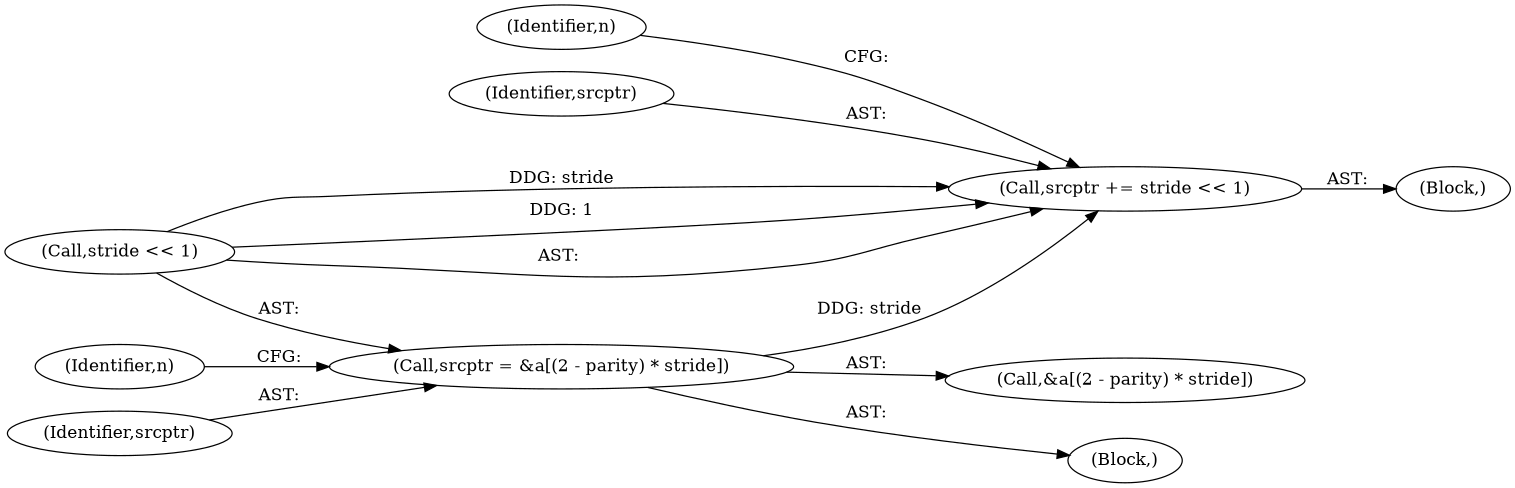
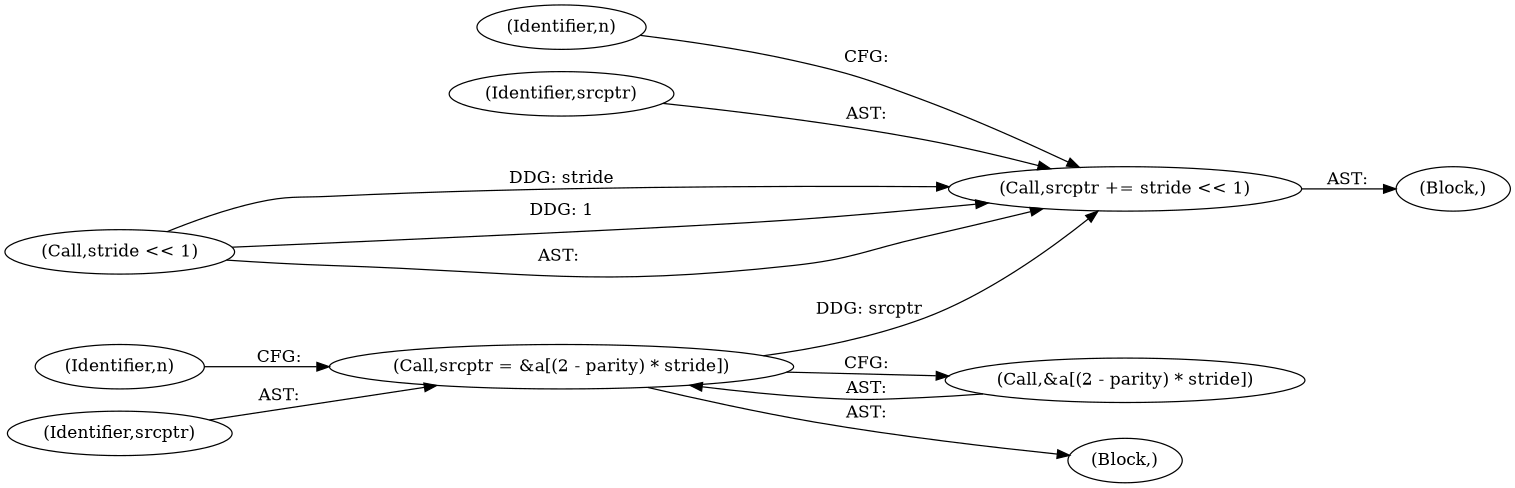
edge "(Call,srcptr = &a[(2 - parity) * stride])" -> "(Call,srcptr += stride << 1)": label "DDG: stride" -> "DDG: srcptr"
edge "(Call,stride << 1)" -> "(Call,srcptr = &a[(2 - parity) * stride])": now "(Call,&a[(2 - parity) * stride])" -> "(Call,srcptr = &a[(2 - parity) * stride])"
edge "(Call,srcptr = &a[(2 - parity) * stride])" -> "(Call,&a[(2 - parity) * stride])": label "AST: " -> "CFG: "
